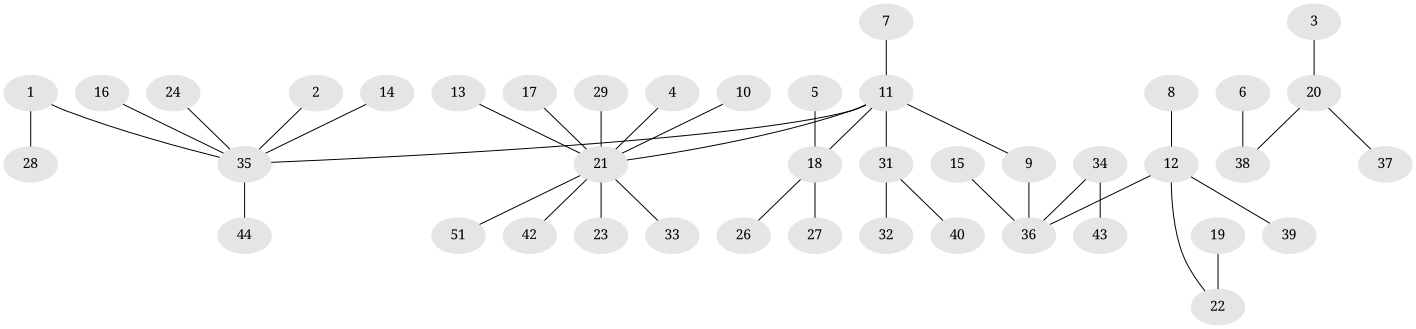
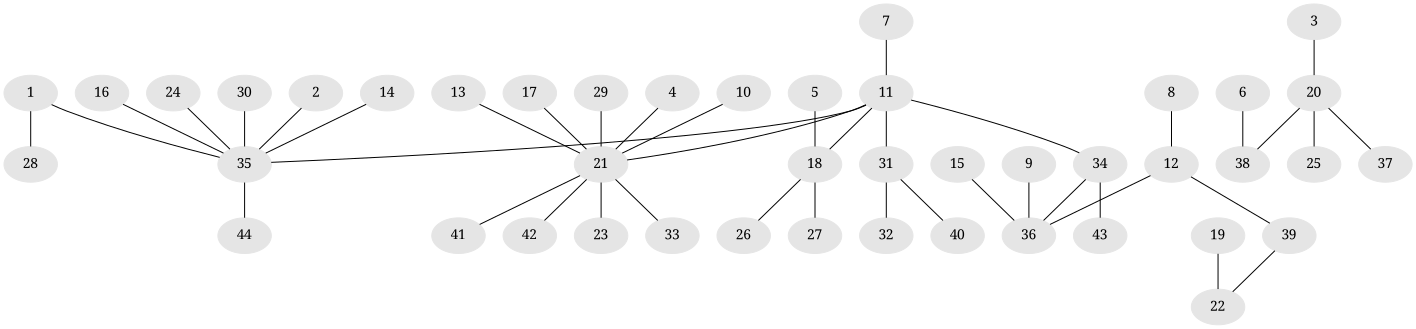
node "30": added
edge "11" -- "9": now "11" -- "34"
node "25": added
node "51": label "51" -> "41"
edge "12" -- "22": now "39" -- "22"
